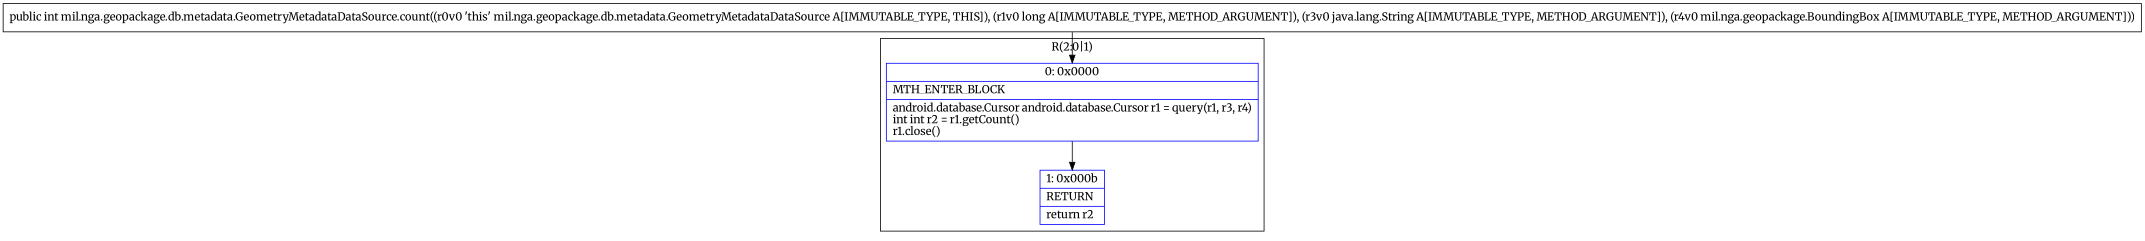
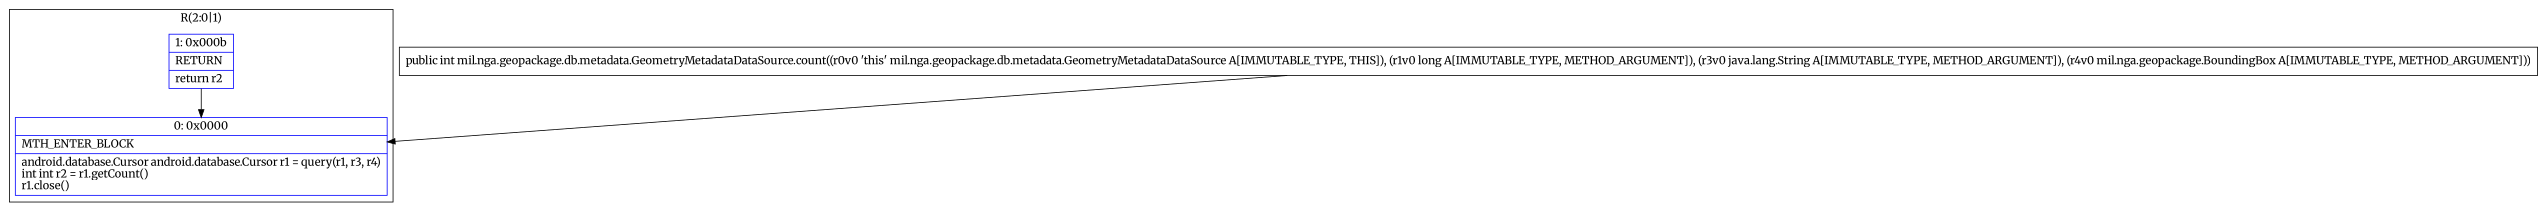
edge "0: 0x0000" -> "1: 0x000b": reversed
